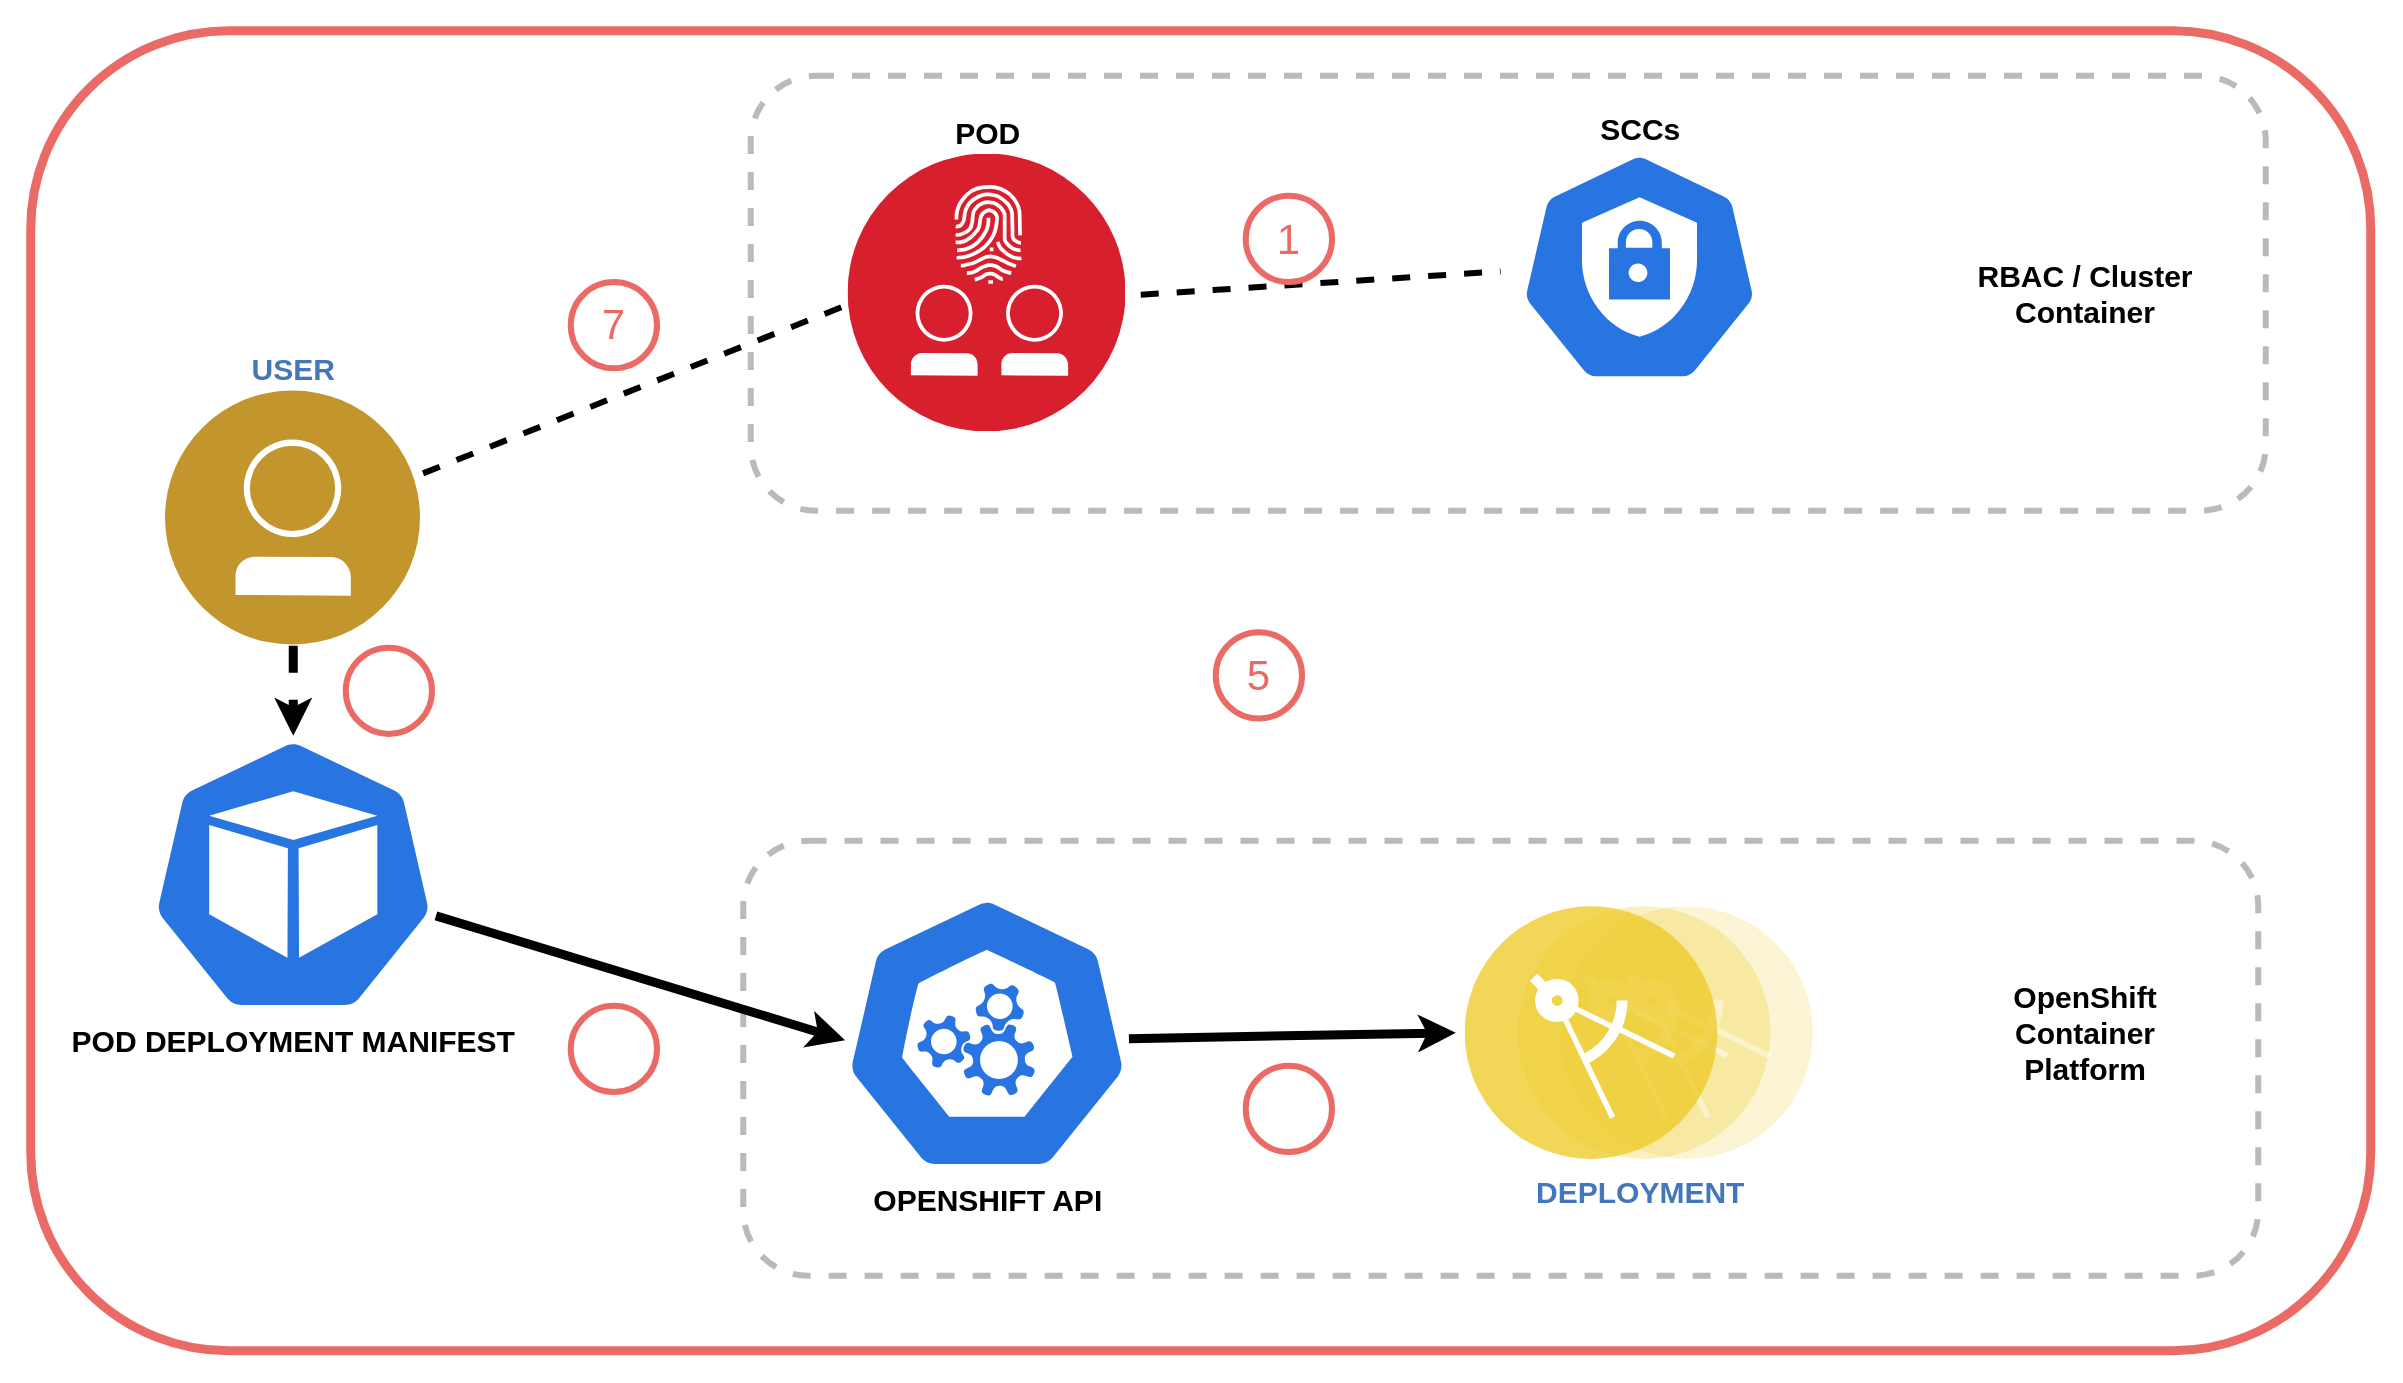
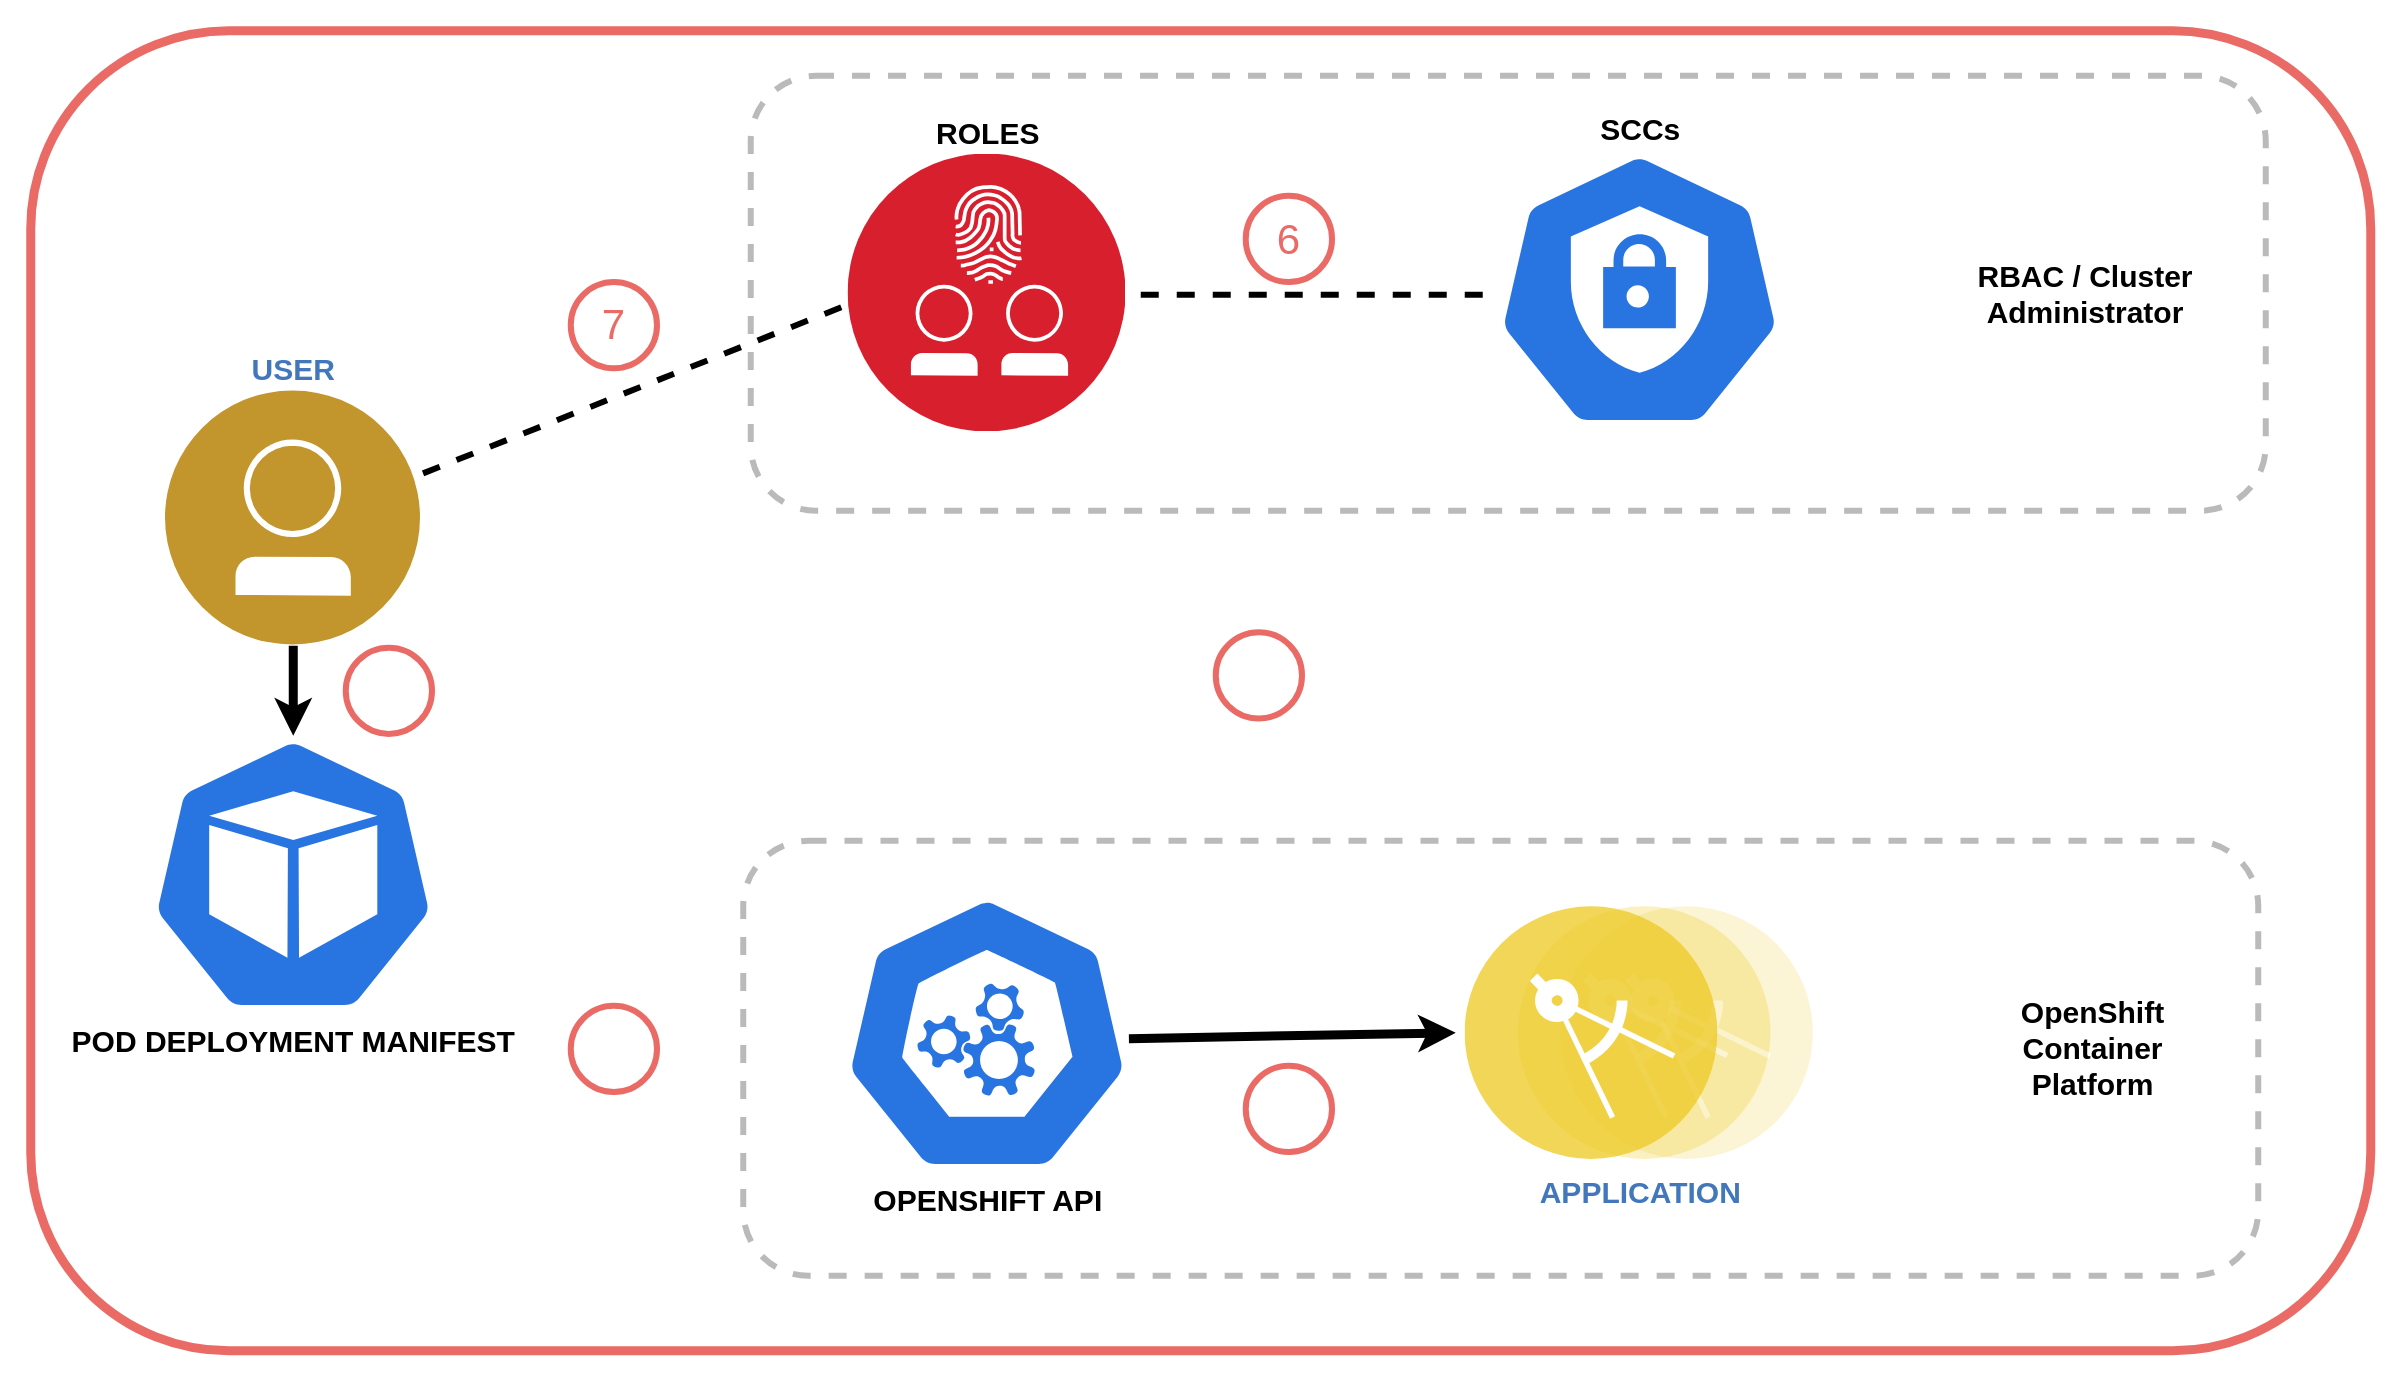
node "POD": label "POD" -> "ROLES"
node "1": label "1" -> "6"
node "SCCs": size 383x233 -> 383x278
node "RBAC / Cluster Container": label "RBAC / Cluster Container" -> "RBAC / Cluster Administrator"
node "5": removed
edge "USER" -> "POD DEPLOYMENT MANIFEST": style dashed -> solid
edge "POD DEPLOYMENT MANIFEST" -> "OPENSHIFT API": removed
node "OpenShift Container Platform": moved (2086, 1033) -> (2093, 1048)
node "DEPLOYMENT": label "DEPLOYMENT" -> "APPLICATION"
